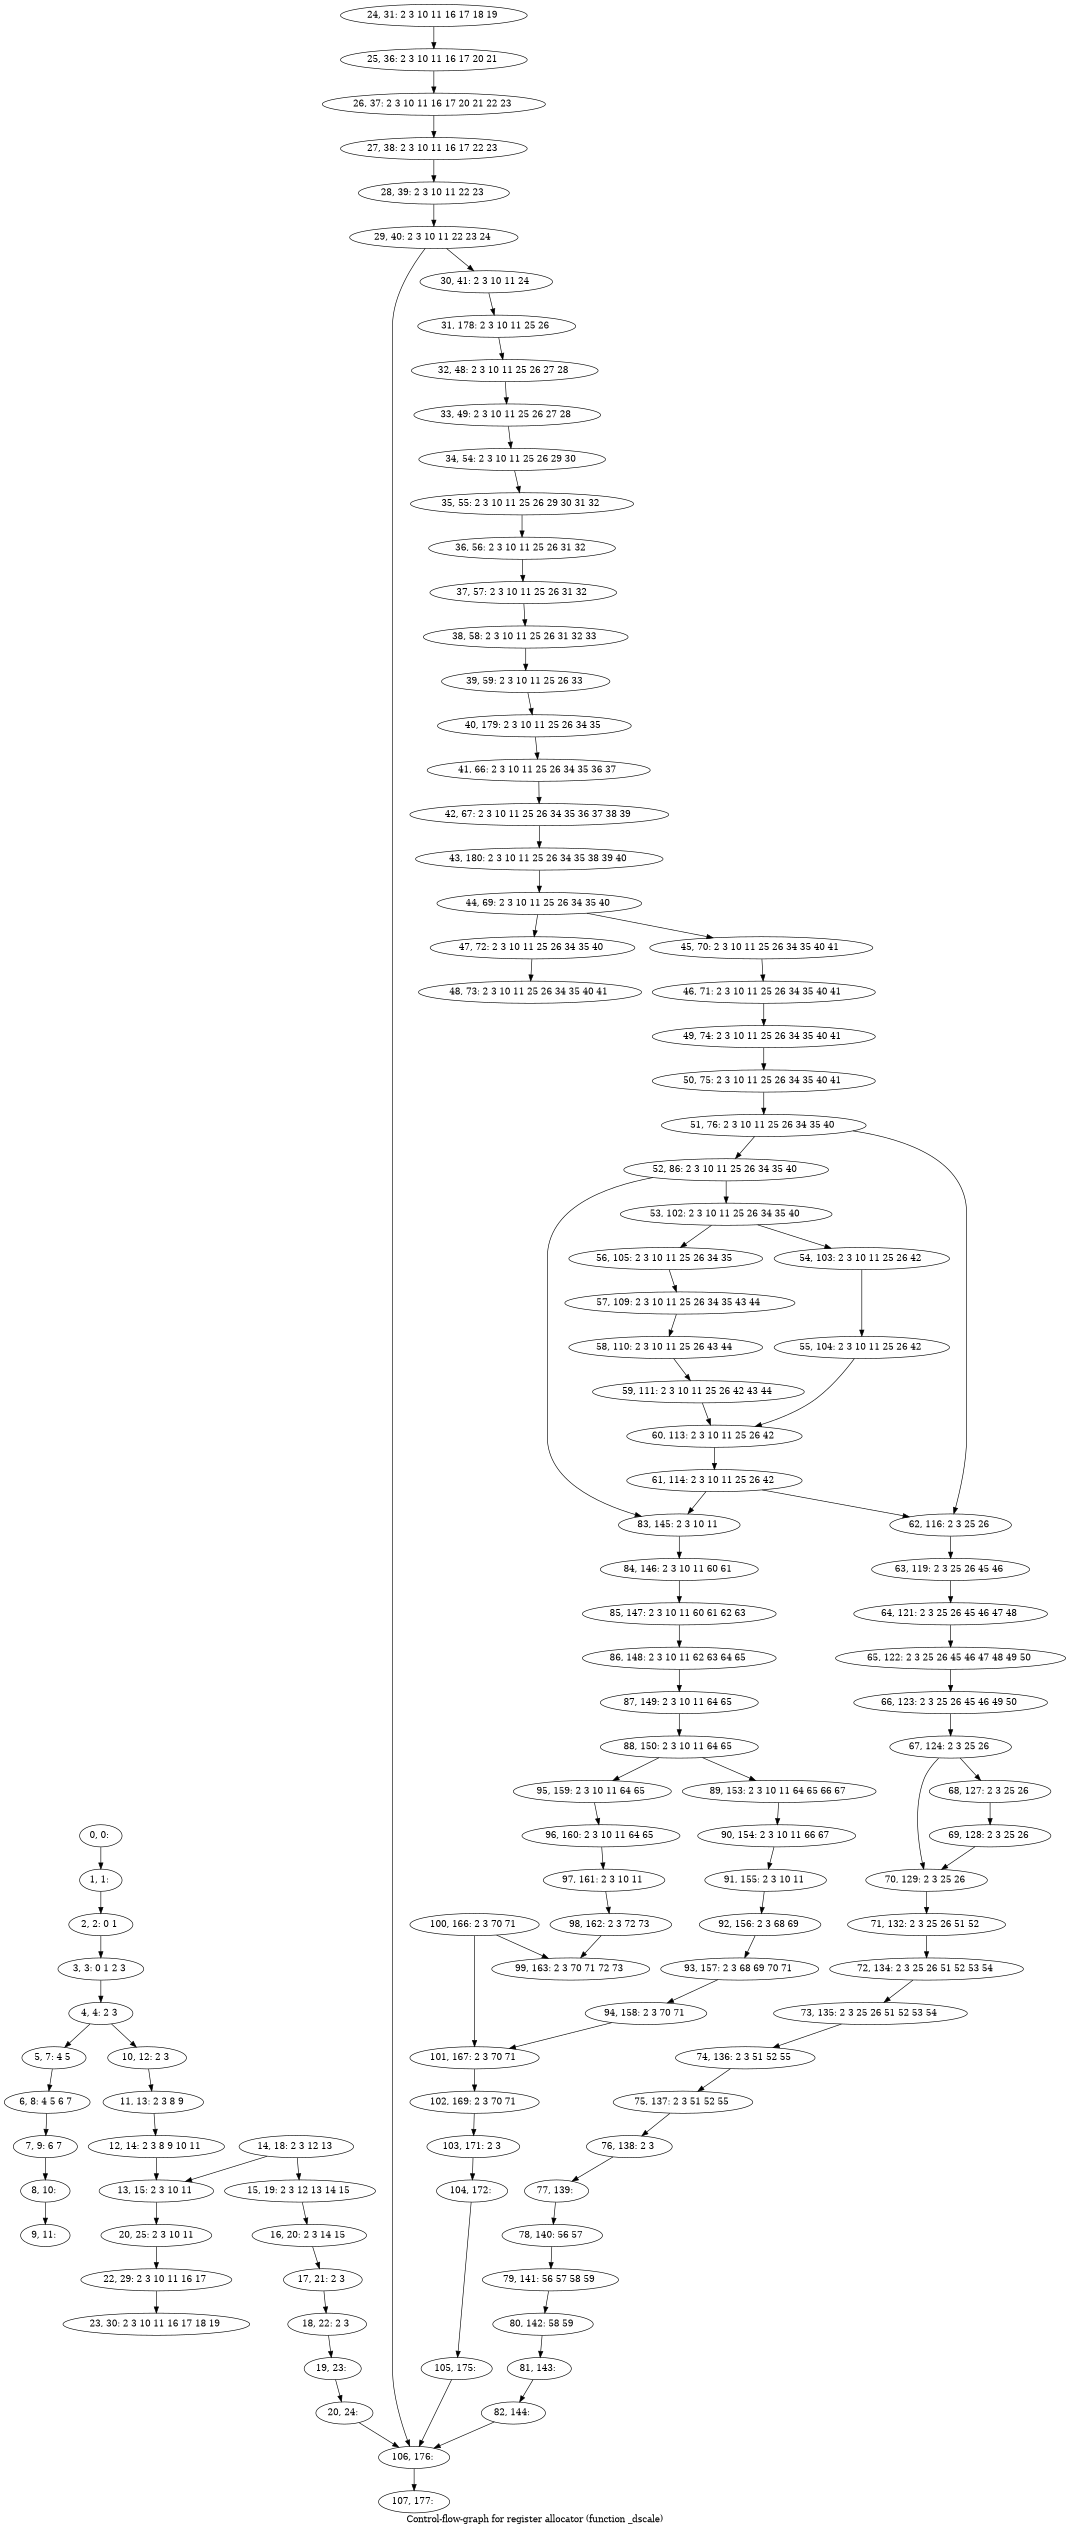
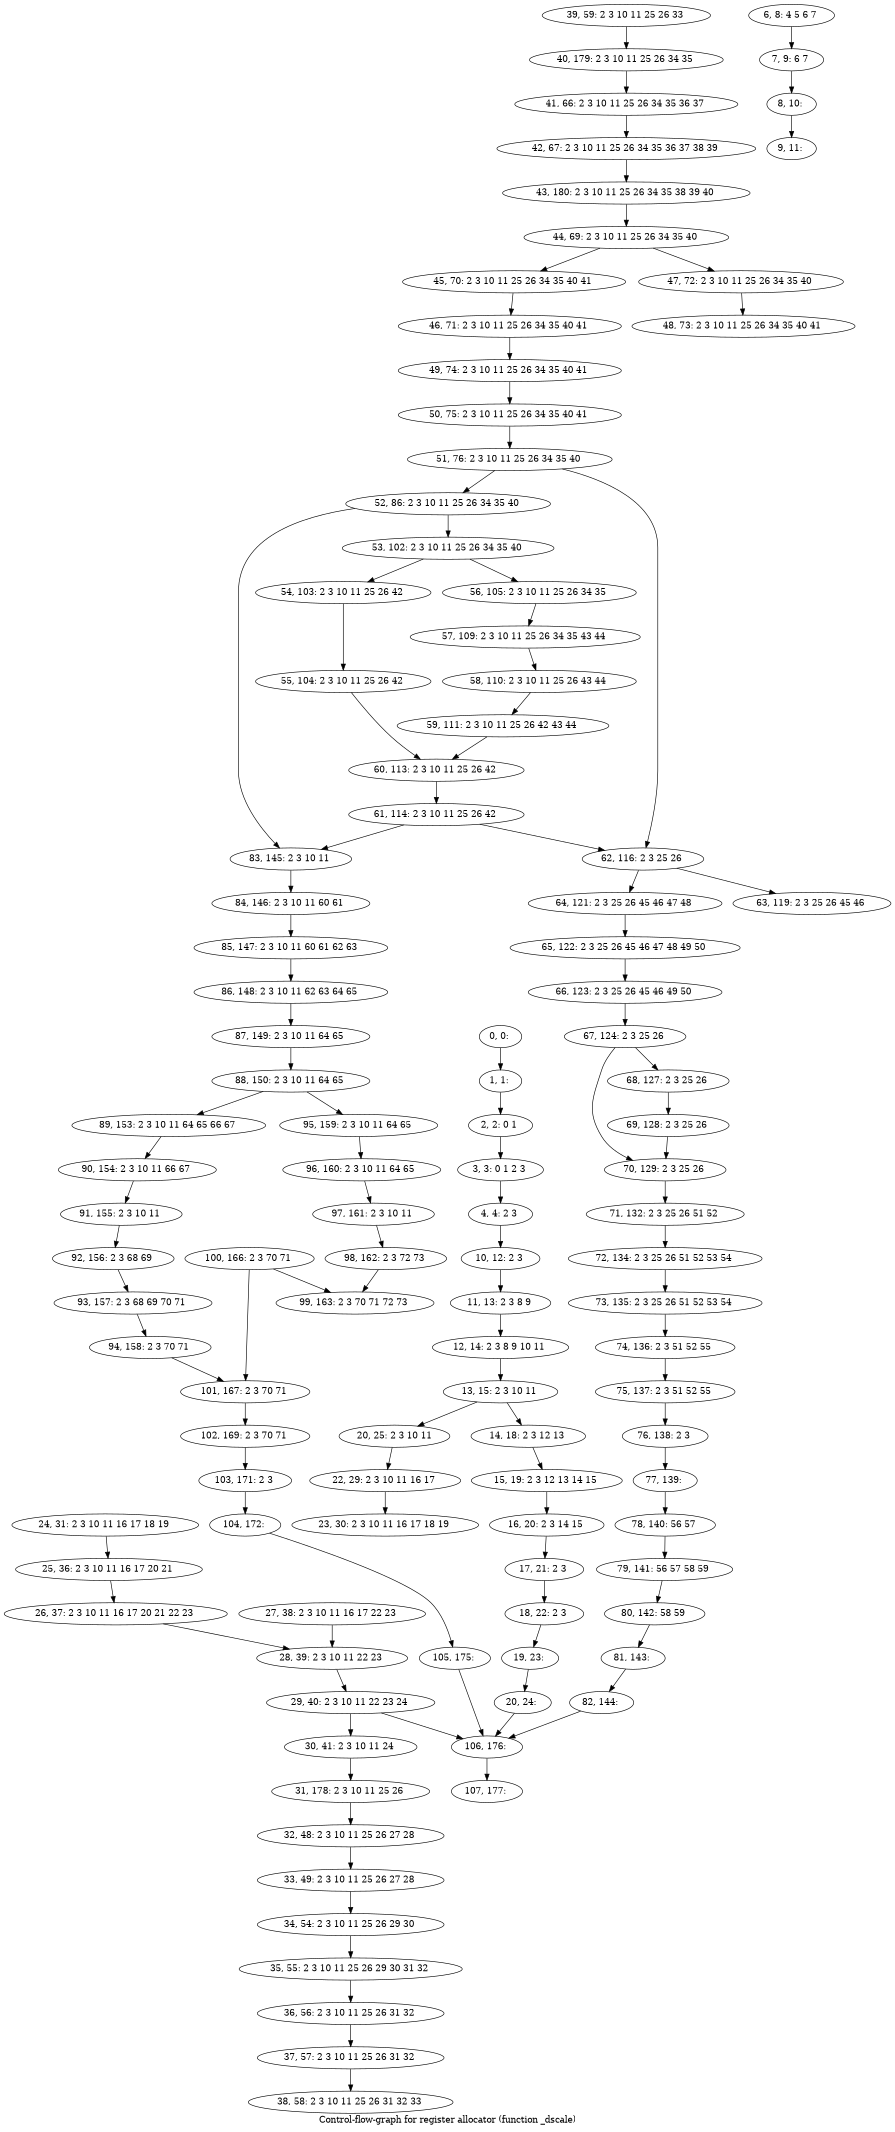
edge "26, 37: 2 3 10 11 16 17 20 21 22 23" -> "27, 38: 2 3 10 11 16 17 22 23": now "26, 37: 2 3 10 11 16 17 20 21 22 23" -> "28, 39: 2 3 10 11 22 23"
edge "38, 58: 2 3 10 11 25 26 31 32 33" -> "39, 59: 2 3 10 11 25 26 33": removed
edge "63, 119: 2 3 25 26 45 46" -> "64, 121: 2 3 25 26 45 46 47 48": now "62, 116: 2 3 25 26" -> "64, 121: 2 3 25 26 45 46 47 48"
node "5, 7: 4 5": removed
edge "14, 18: 2 3 12 13" -> "13, 15: 2 3 10 11": reversed
